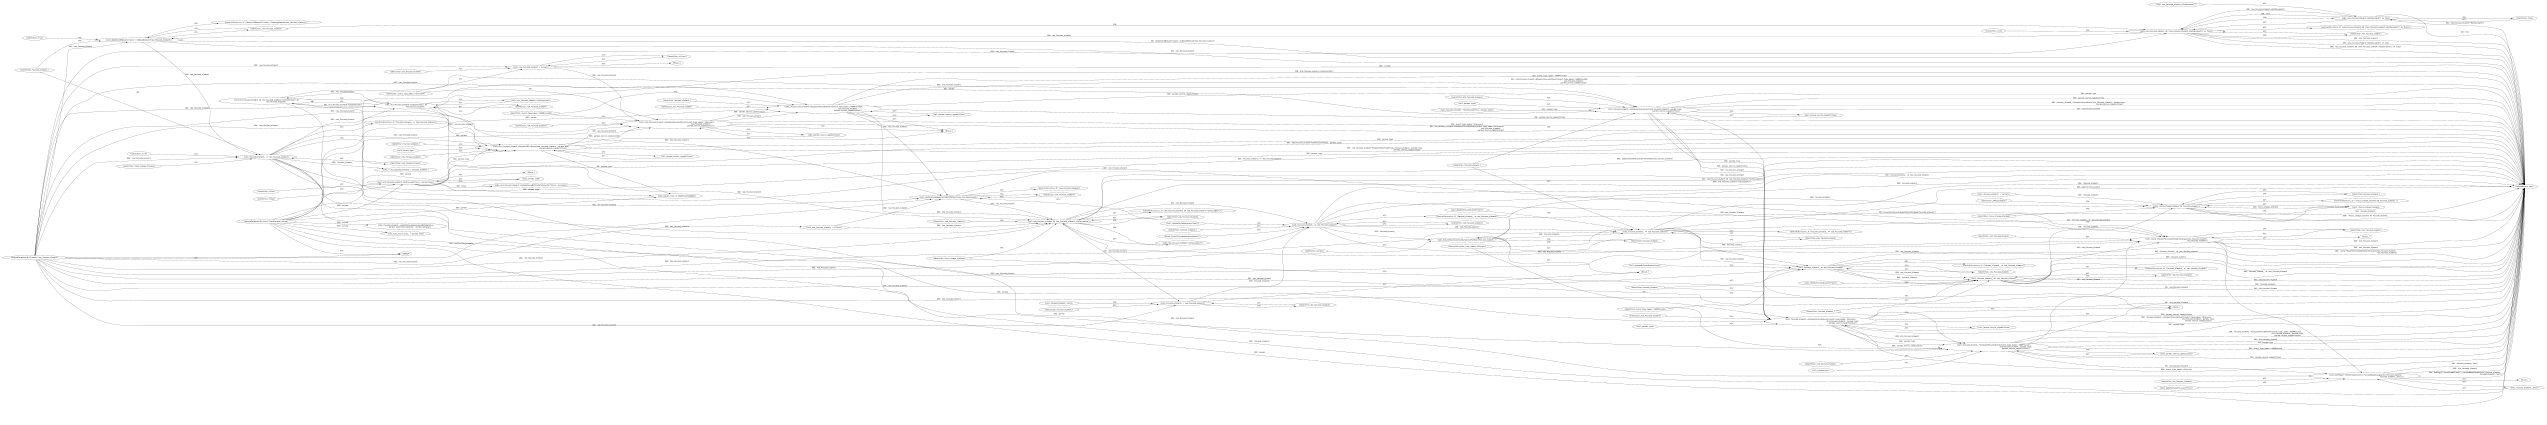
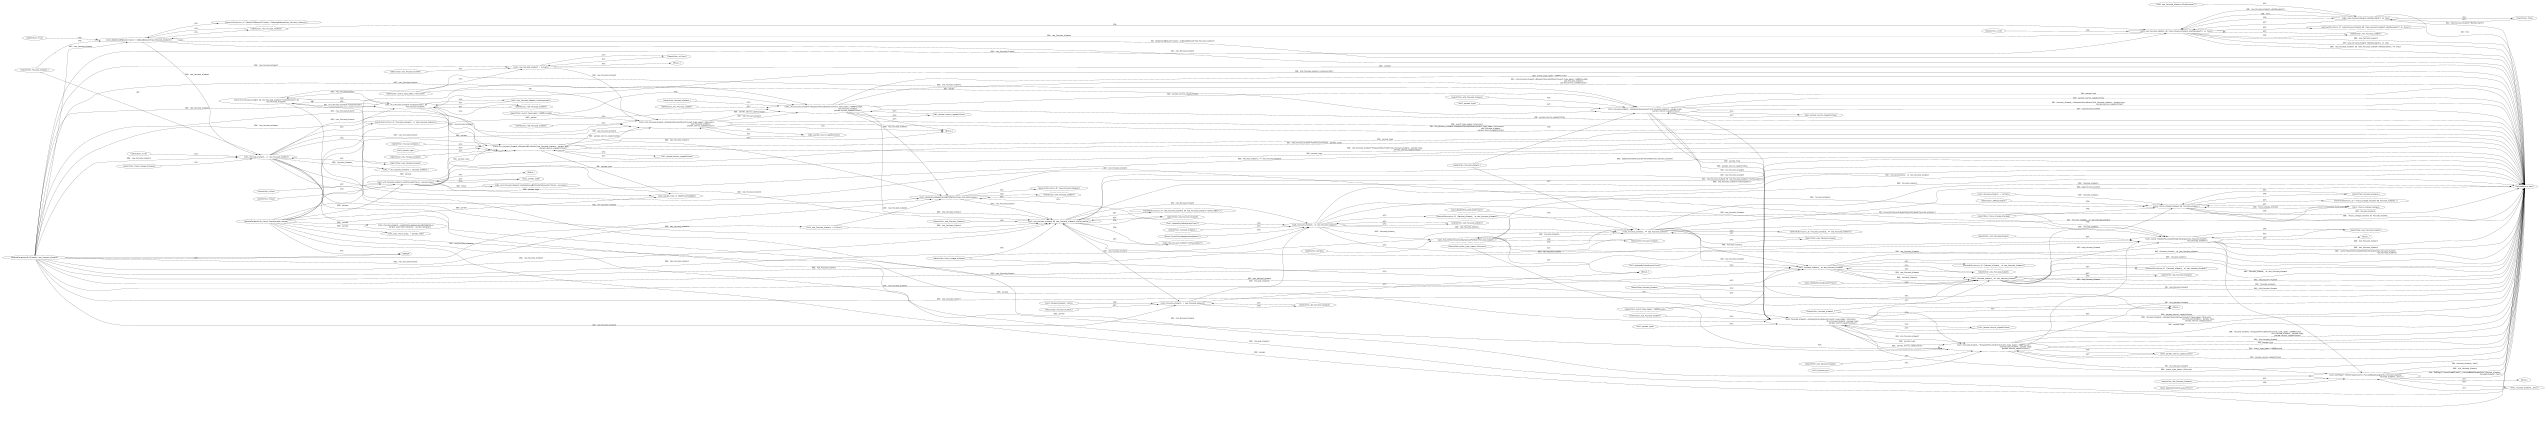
node "(Call,focused_element_->SetFocused(true, params.type))": removed
